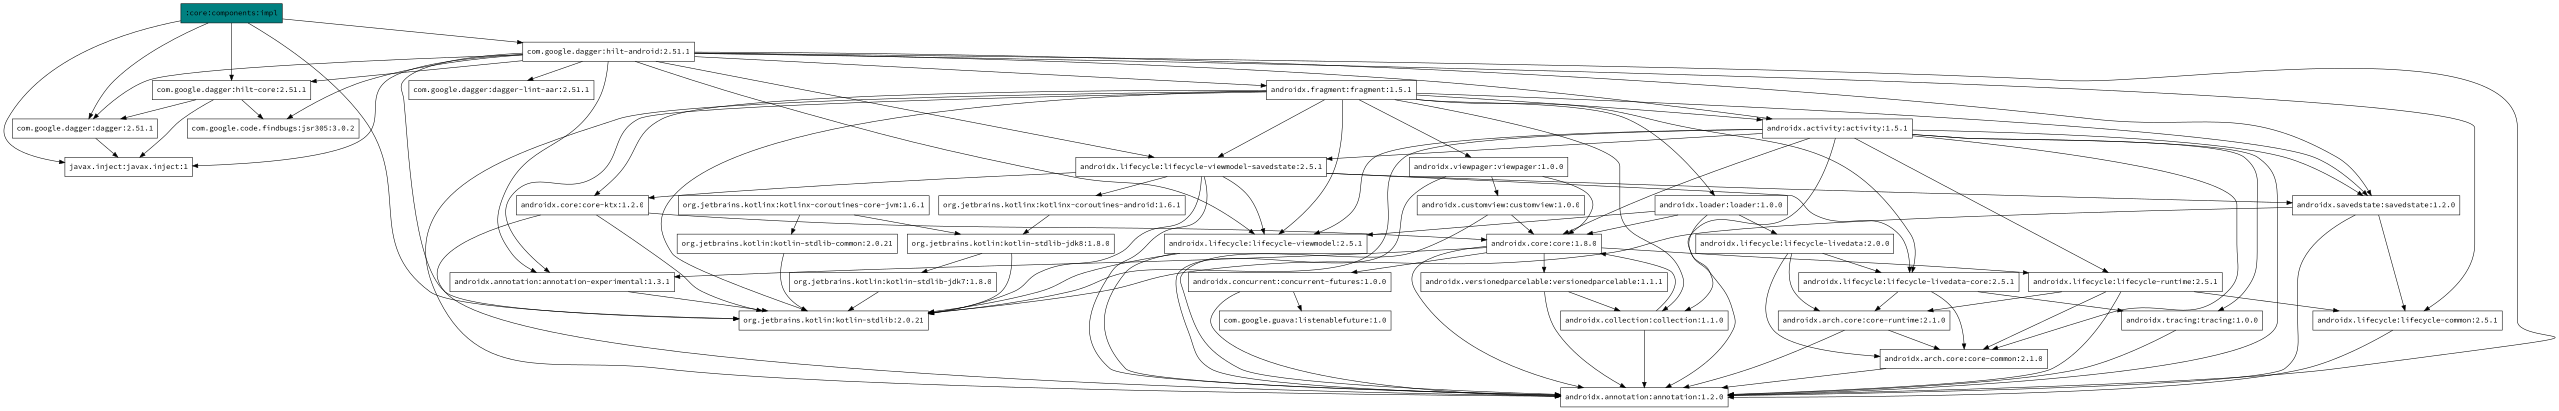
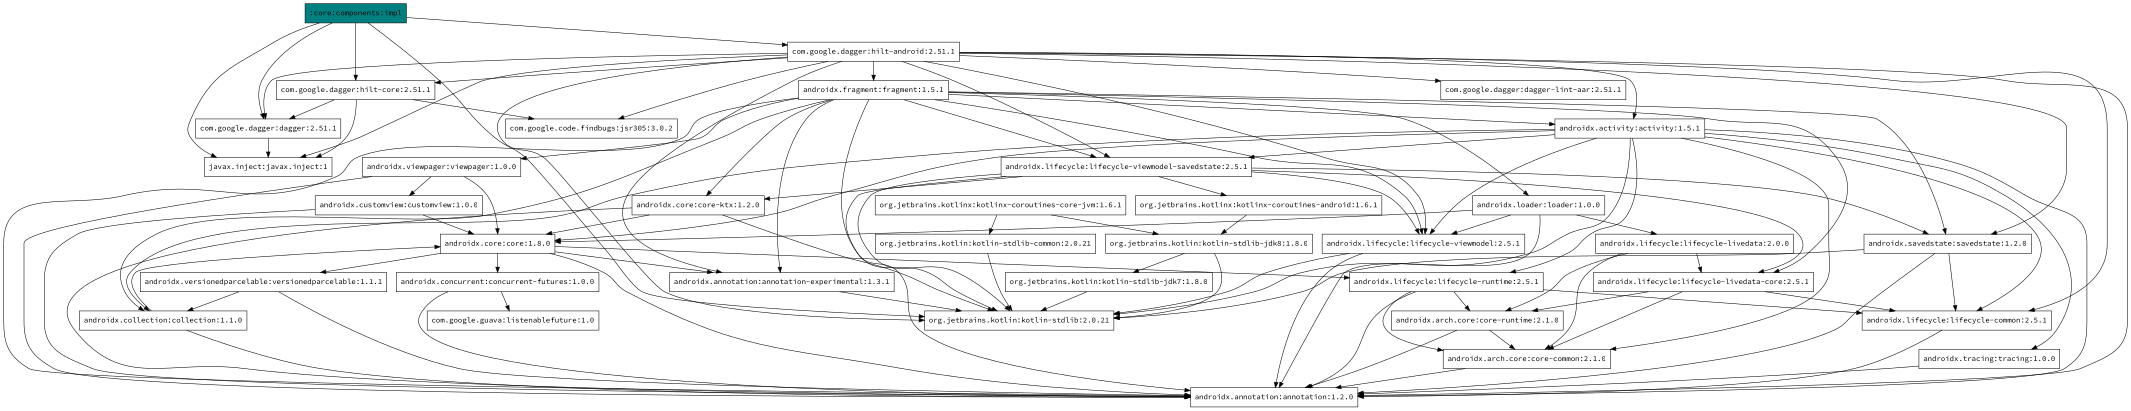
edge "androidx.activity:activity:1.5.1" -> "androidx.savedstate:savedstate:1.2.0": now "androidx.activity:activity:1.5.1" -> "androidx.lifecycle:lifecycle-common:2.5.1"
edge "androidx.lifecycle:lifecycle-livedata-core:2.5.1" -> "androidx.tracing:tracing:1.0.0": now "androidx.lifecycle:lifecycle-livedata-core:2.5.1" -> "androidx.lifecycle:lifecycle-common:2.5.1"
